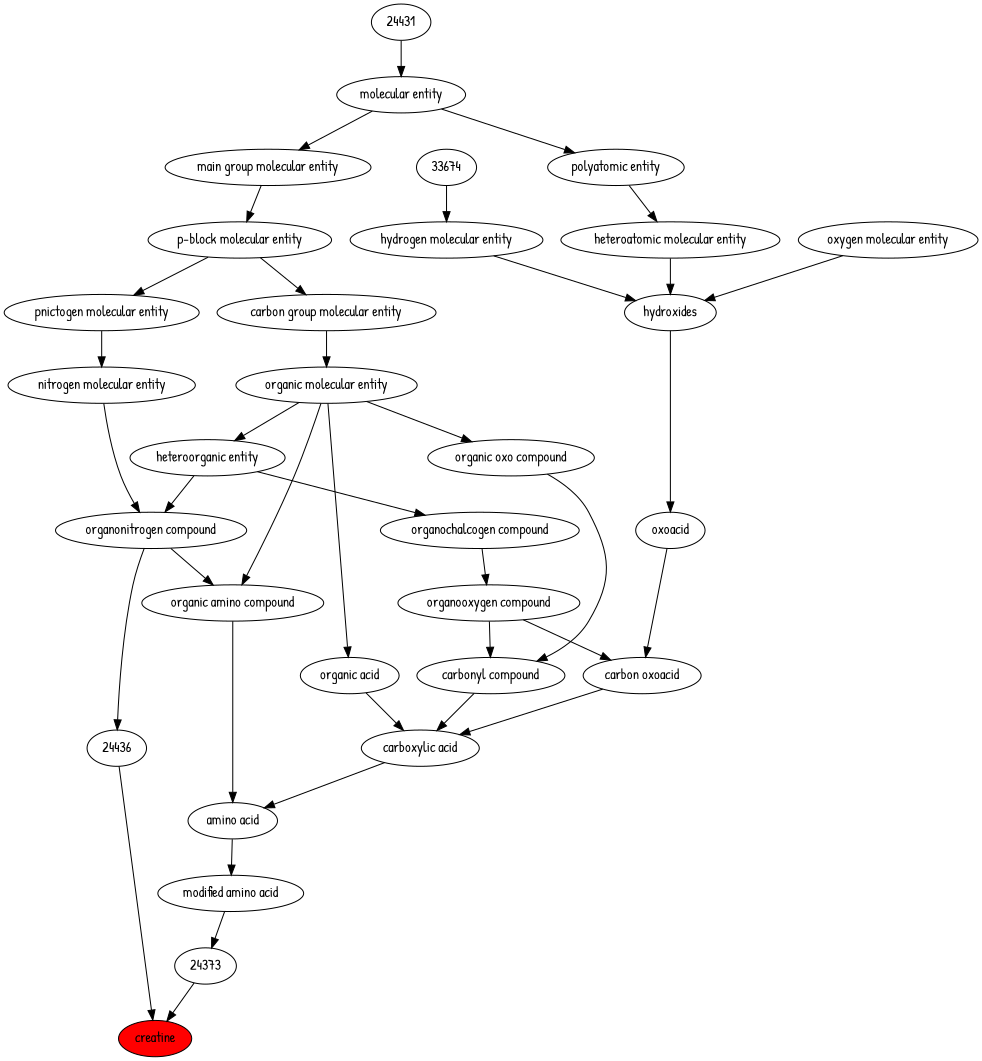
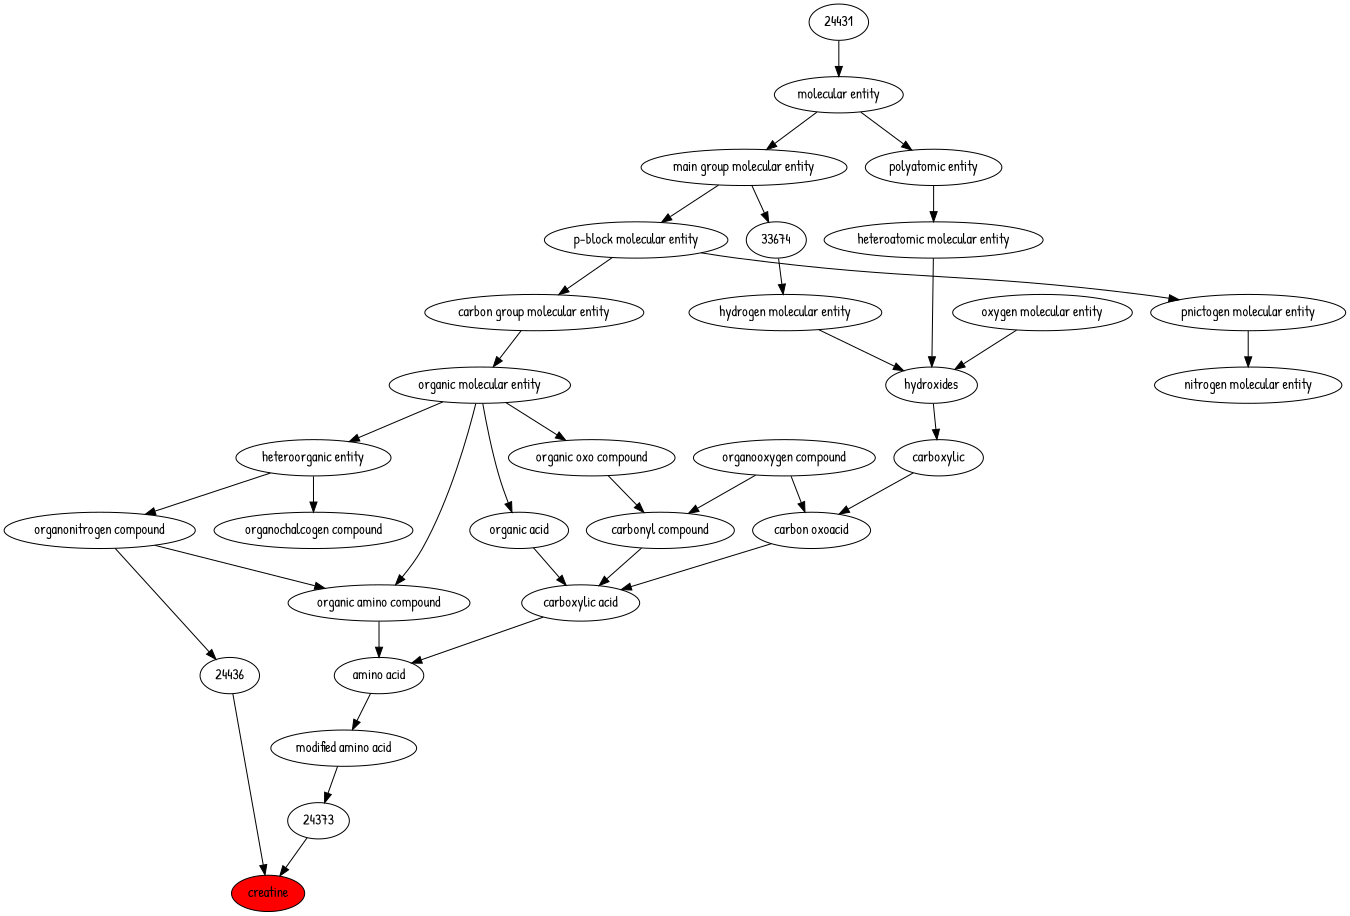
edge "main group molecular entity" -> "33674": added
edge "nitrogen molecular entity" -> "organonitrogen compound": removed
node "oxoacid": label "oxoacid" -> "carboxylic"
edge "organochalcogen compound" -> "organooxygen compound": removed
